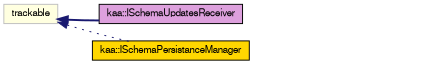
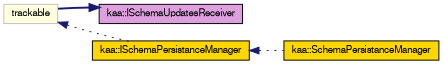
edge "kaa::ISchemaUpdatesReceiver" -> "trackable": reversed
node "kaa::SchemaPersistanceManager": added
